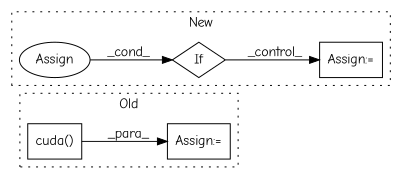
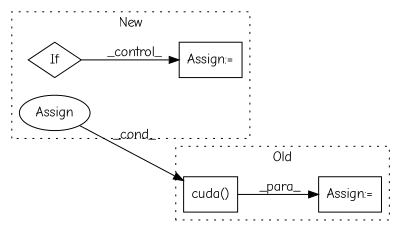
edge "Assign" -> "If": now "Assign" -> "cuda()"
